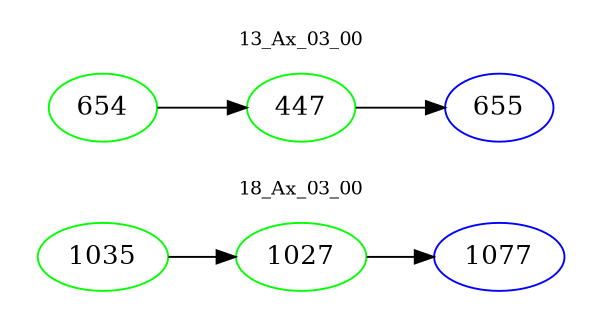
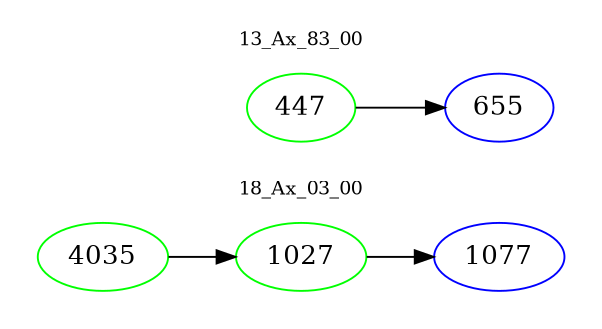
cluster "13_Ax_03_00": label "13_Ax_03_00" -> "13_Ax_83_00"
node "654": removed
node "1035": label "1035" -> "4035"
